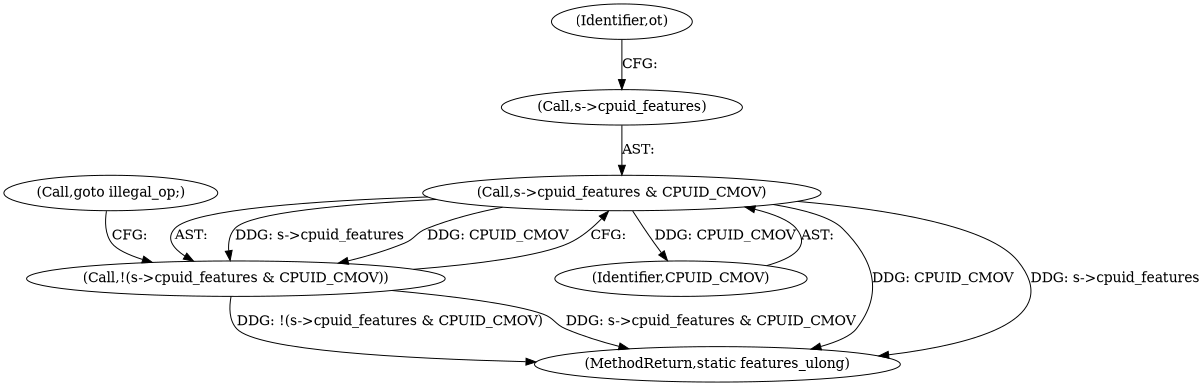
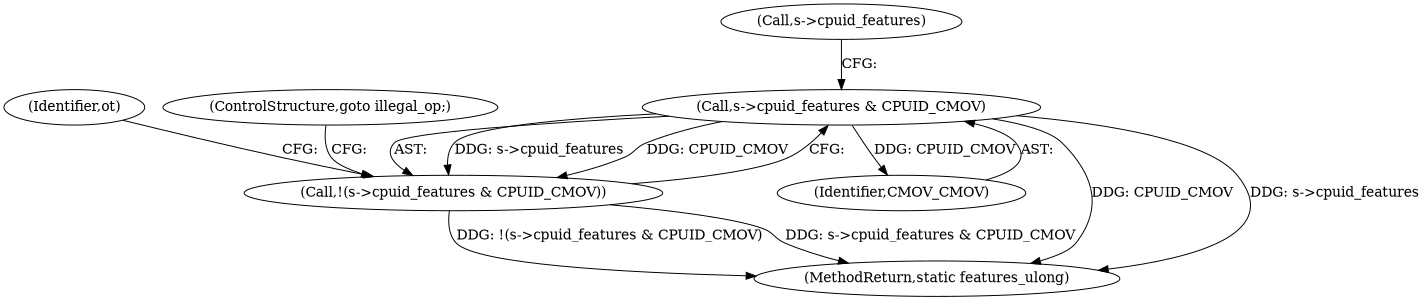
edge "(Identifier,ot)" -> "(Call,s->cpuid_features)": now "(Identifier,ot)" -> "(Call,!(s->cpuid_features & CPUID_CMOV))"
edge "(Call,s->cpuid_features)" -> "(Call,s->cpuid_features & CPUID_CMOV)": label "AST: " -> "CFG: "
node "(Call,goto illegal_op;)": label "(Call,goto illegal_op;)" -> "(ControlStructure,goto illegal_op;)"
node "(Identifier,CPUID_CMOV)": label "(Identifier,CPUID_CMOV)" -> "(Identifier,CMOV_CMOV)"
